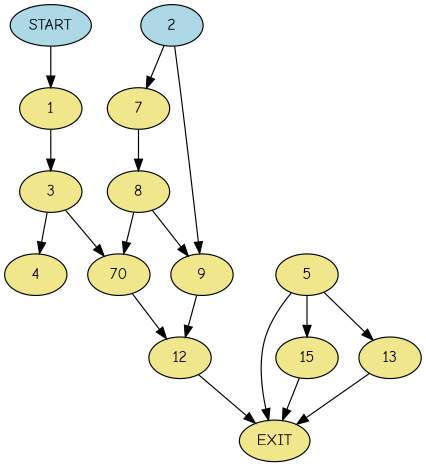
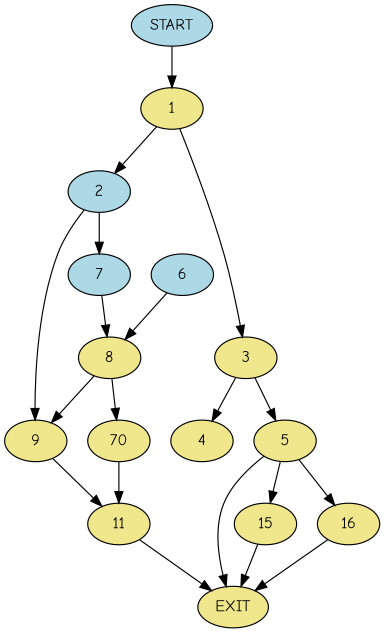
node "7": fillcolor khaki -> lightblue
edge "1" -> "2": added
edge "3" -> "70": now "3" -> "5"
node "6": added
node "12": label "12" -> "11"
node "13": label "13" -> "16"
